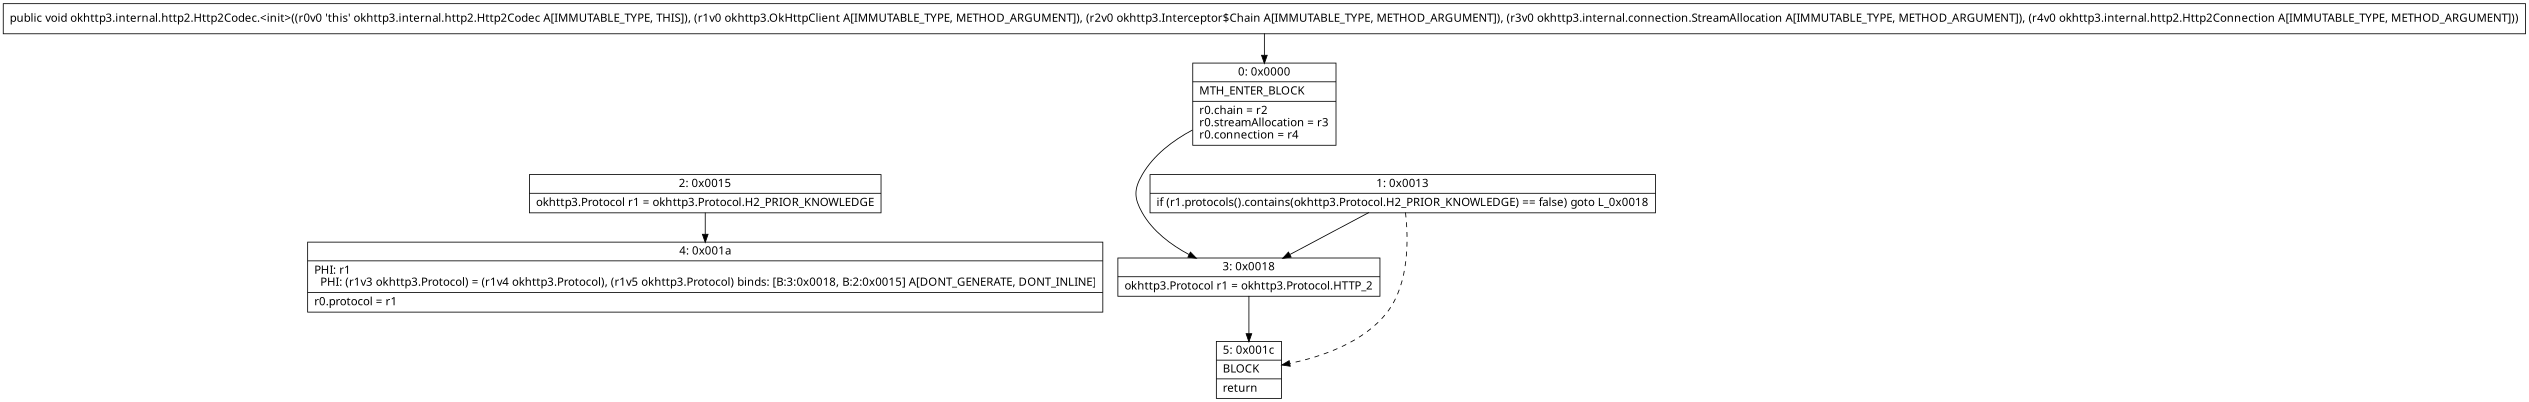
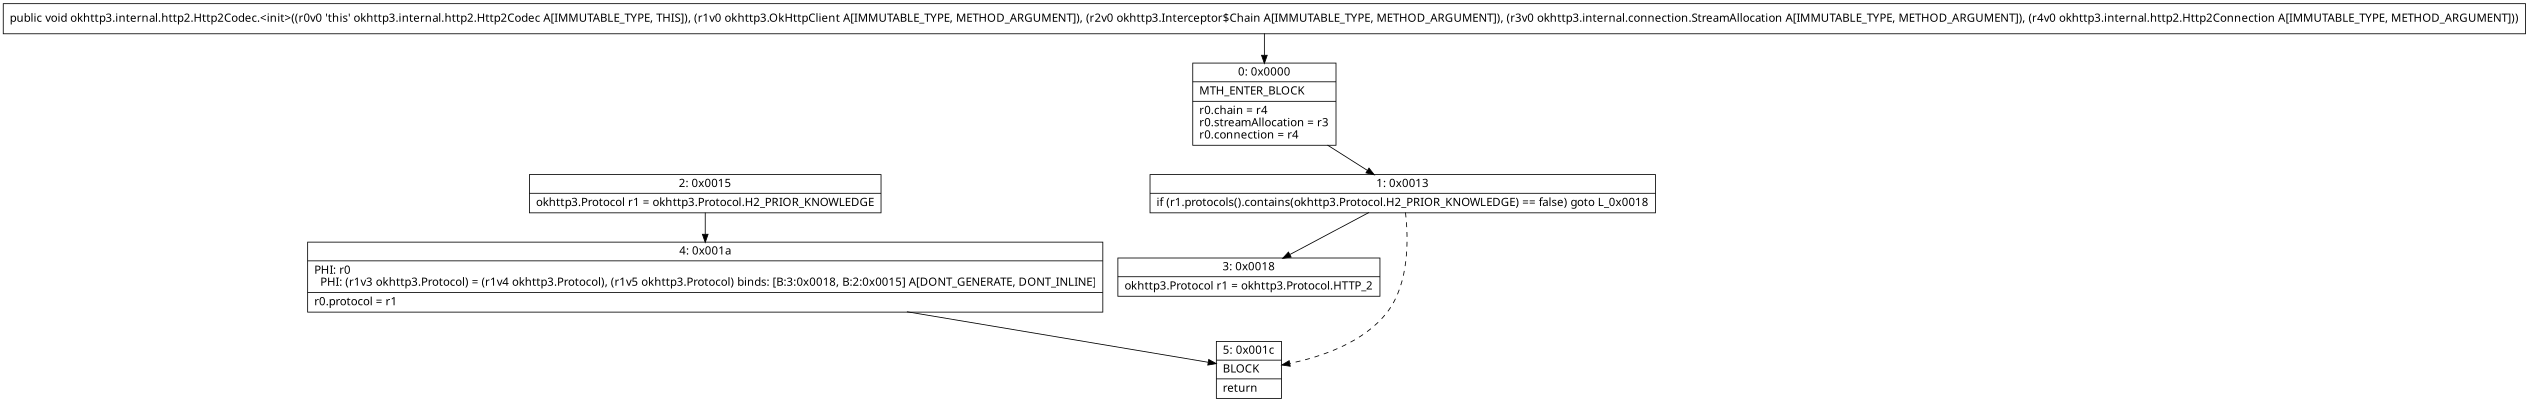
node "0: 0x0000": text "r0.chain = r2" -> "r0.chain = r4"
edge "0: 0x0000" -> "3: 0x0018": now "0: 0x0000" -> "1: 0x0013"
node "4: 0x001a": text "PHI: r1" -> "PHI: r0"
edge "3: 0x0018" -> "5: 0x001c": now "4: 0x001a" -> "5: 0x001c"
